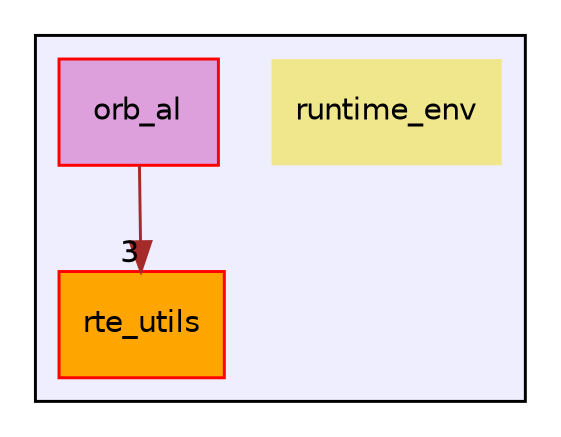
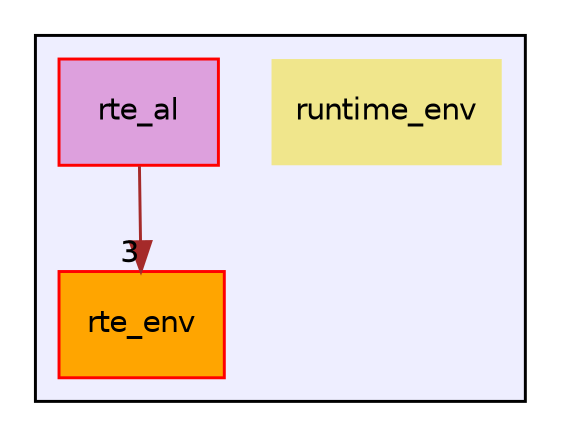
node "orb_al": label "orb_al" -> "rte_al"
node "rte_utils": label "rte_utils" -> "rte_env"
